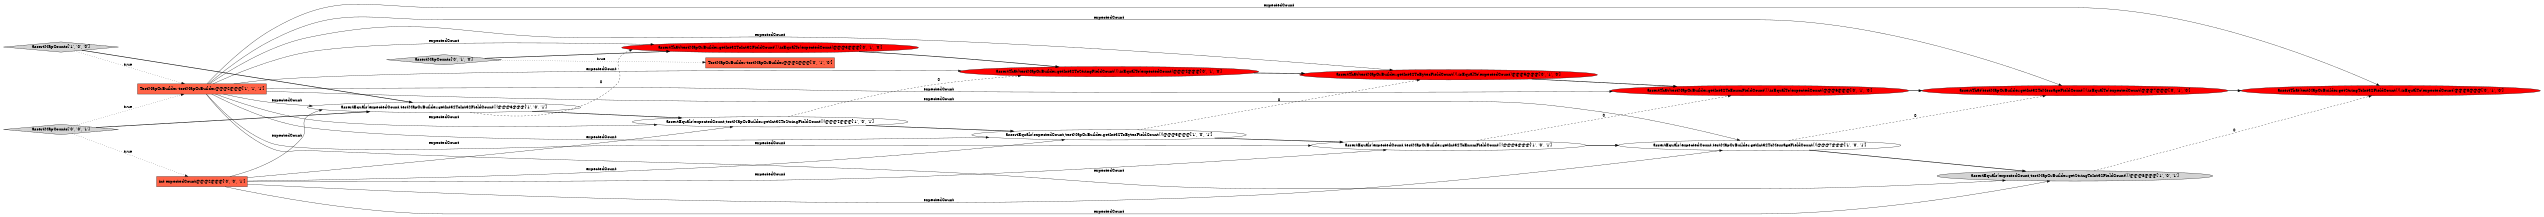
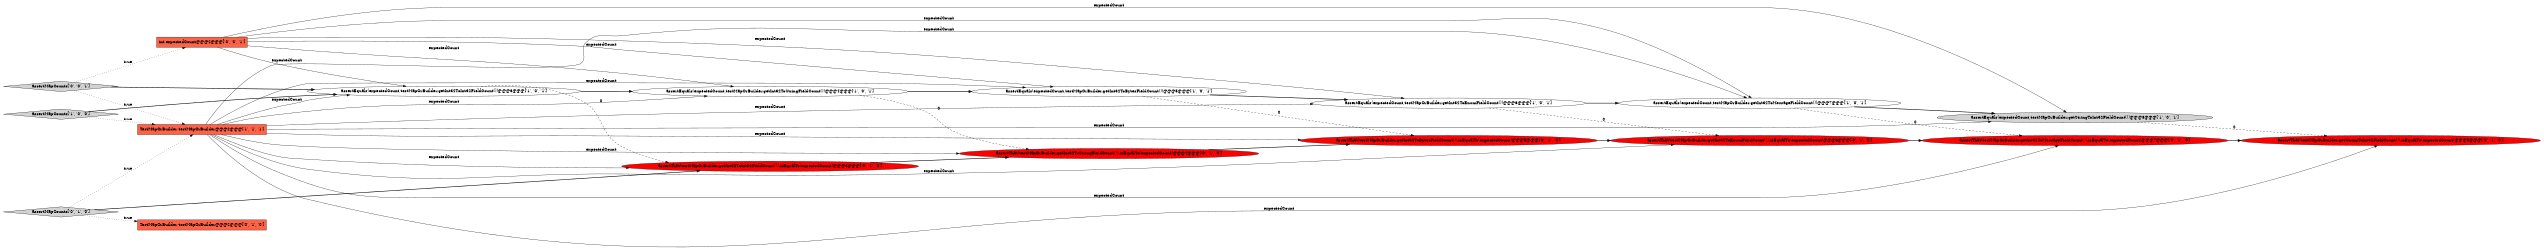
edge "assertMapCounts['0', '1', '0']" -> "TestMapOrBuilder testMapOrBuilder@@@2@@@['1', '1', '1']": added, label "true"
